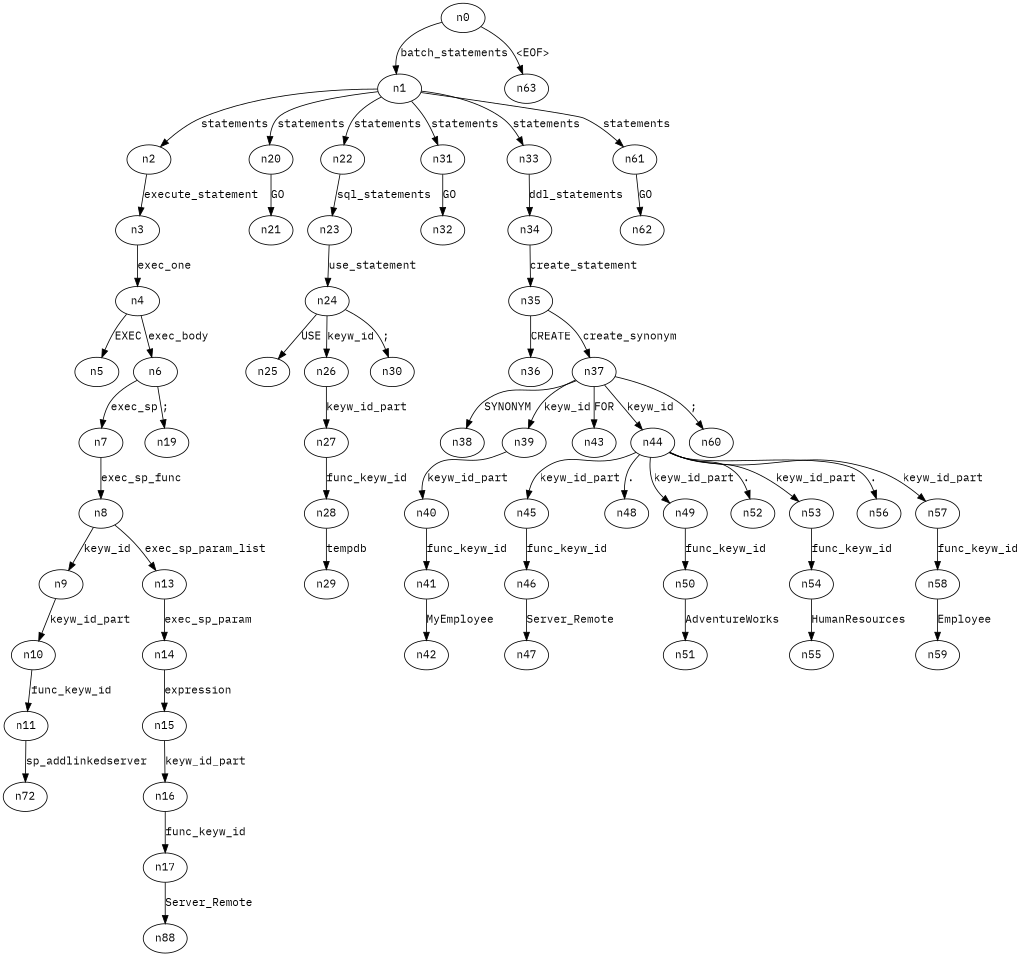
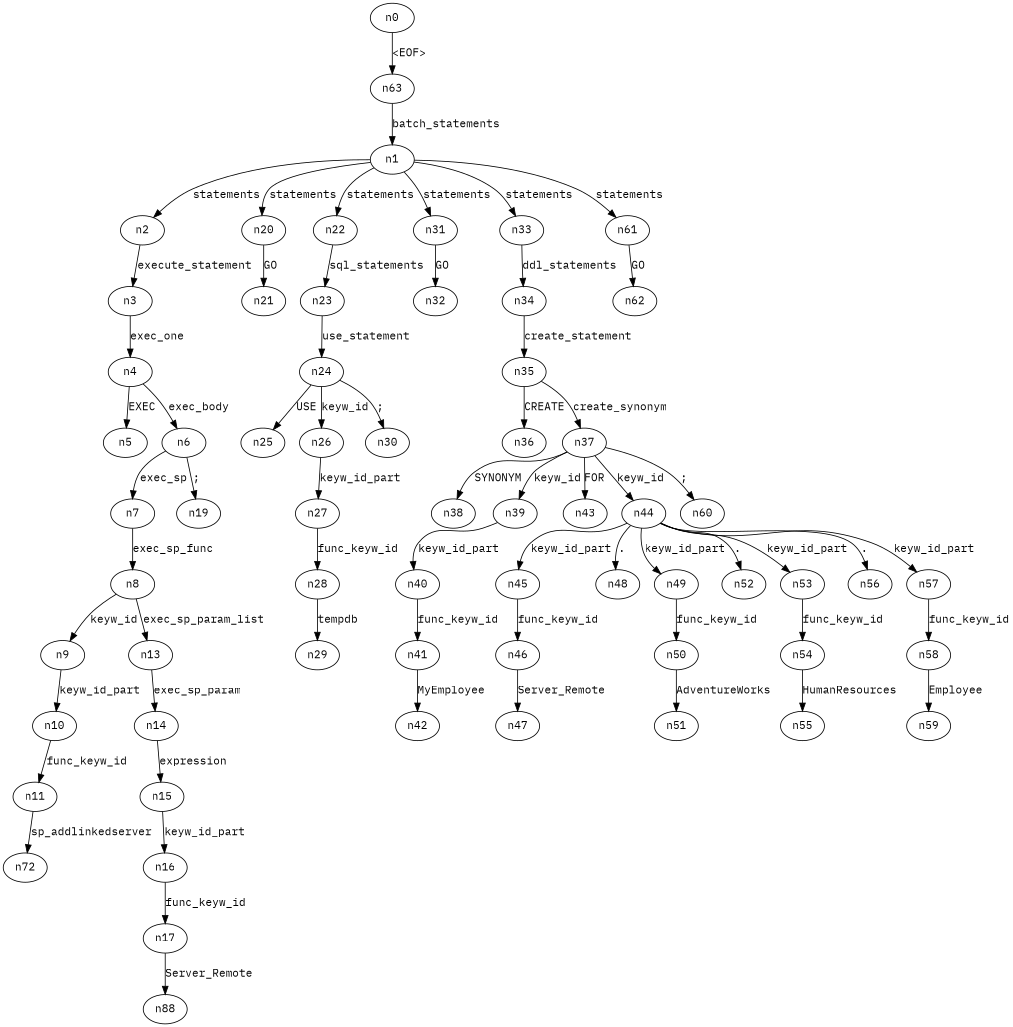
edge "n0" -> "n1": now "n63" -> "n1"
